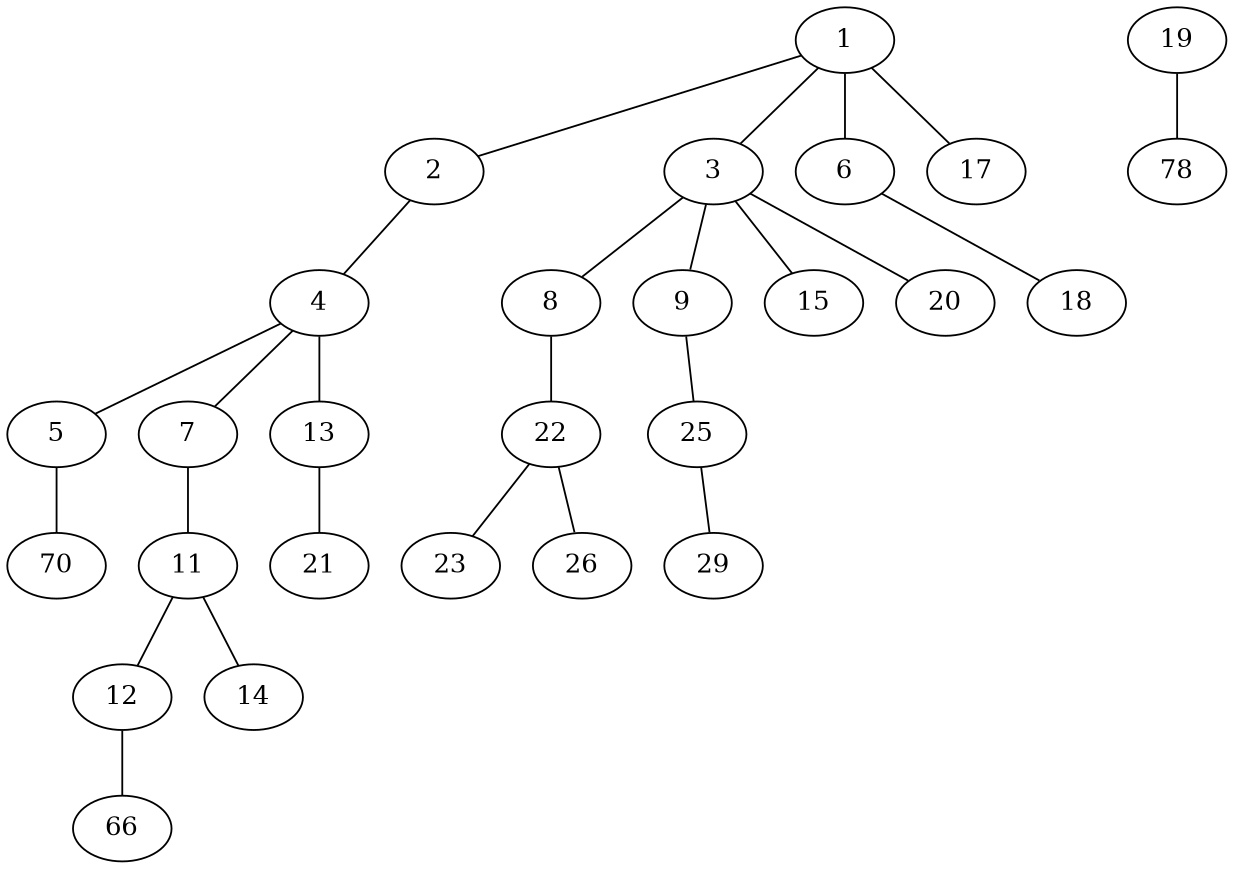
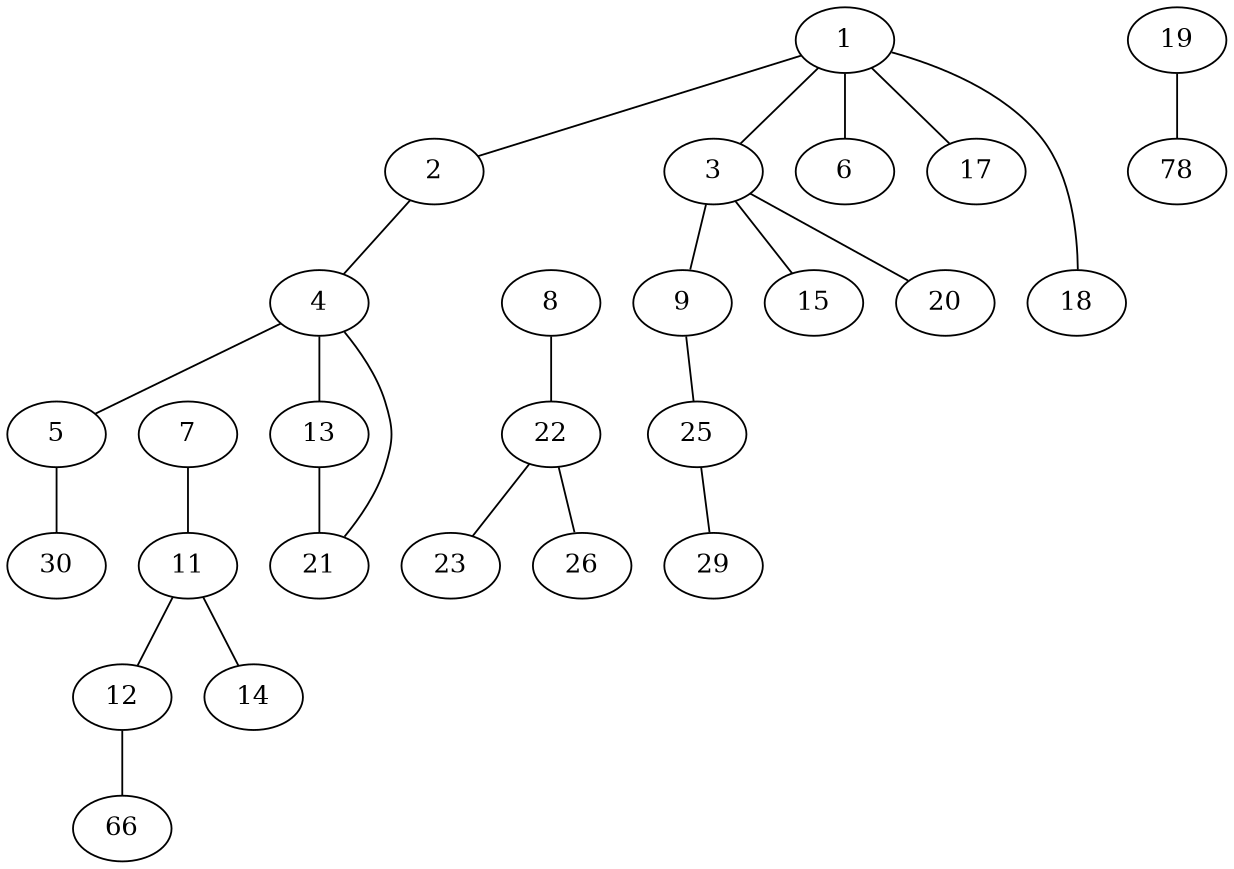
edge "3" -- "8": removed
edge "6" -- "18": now "1" -- "18"
edge "4" -- "7": now "4" -- "21"
node "70": label "70" -> "30"
